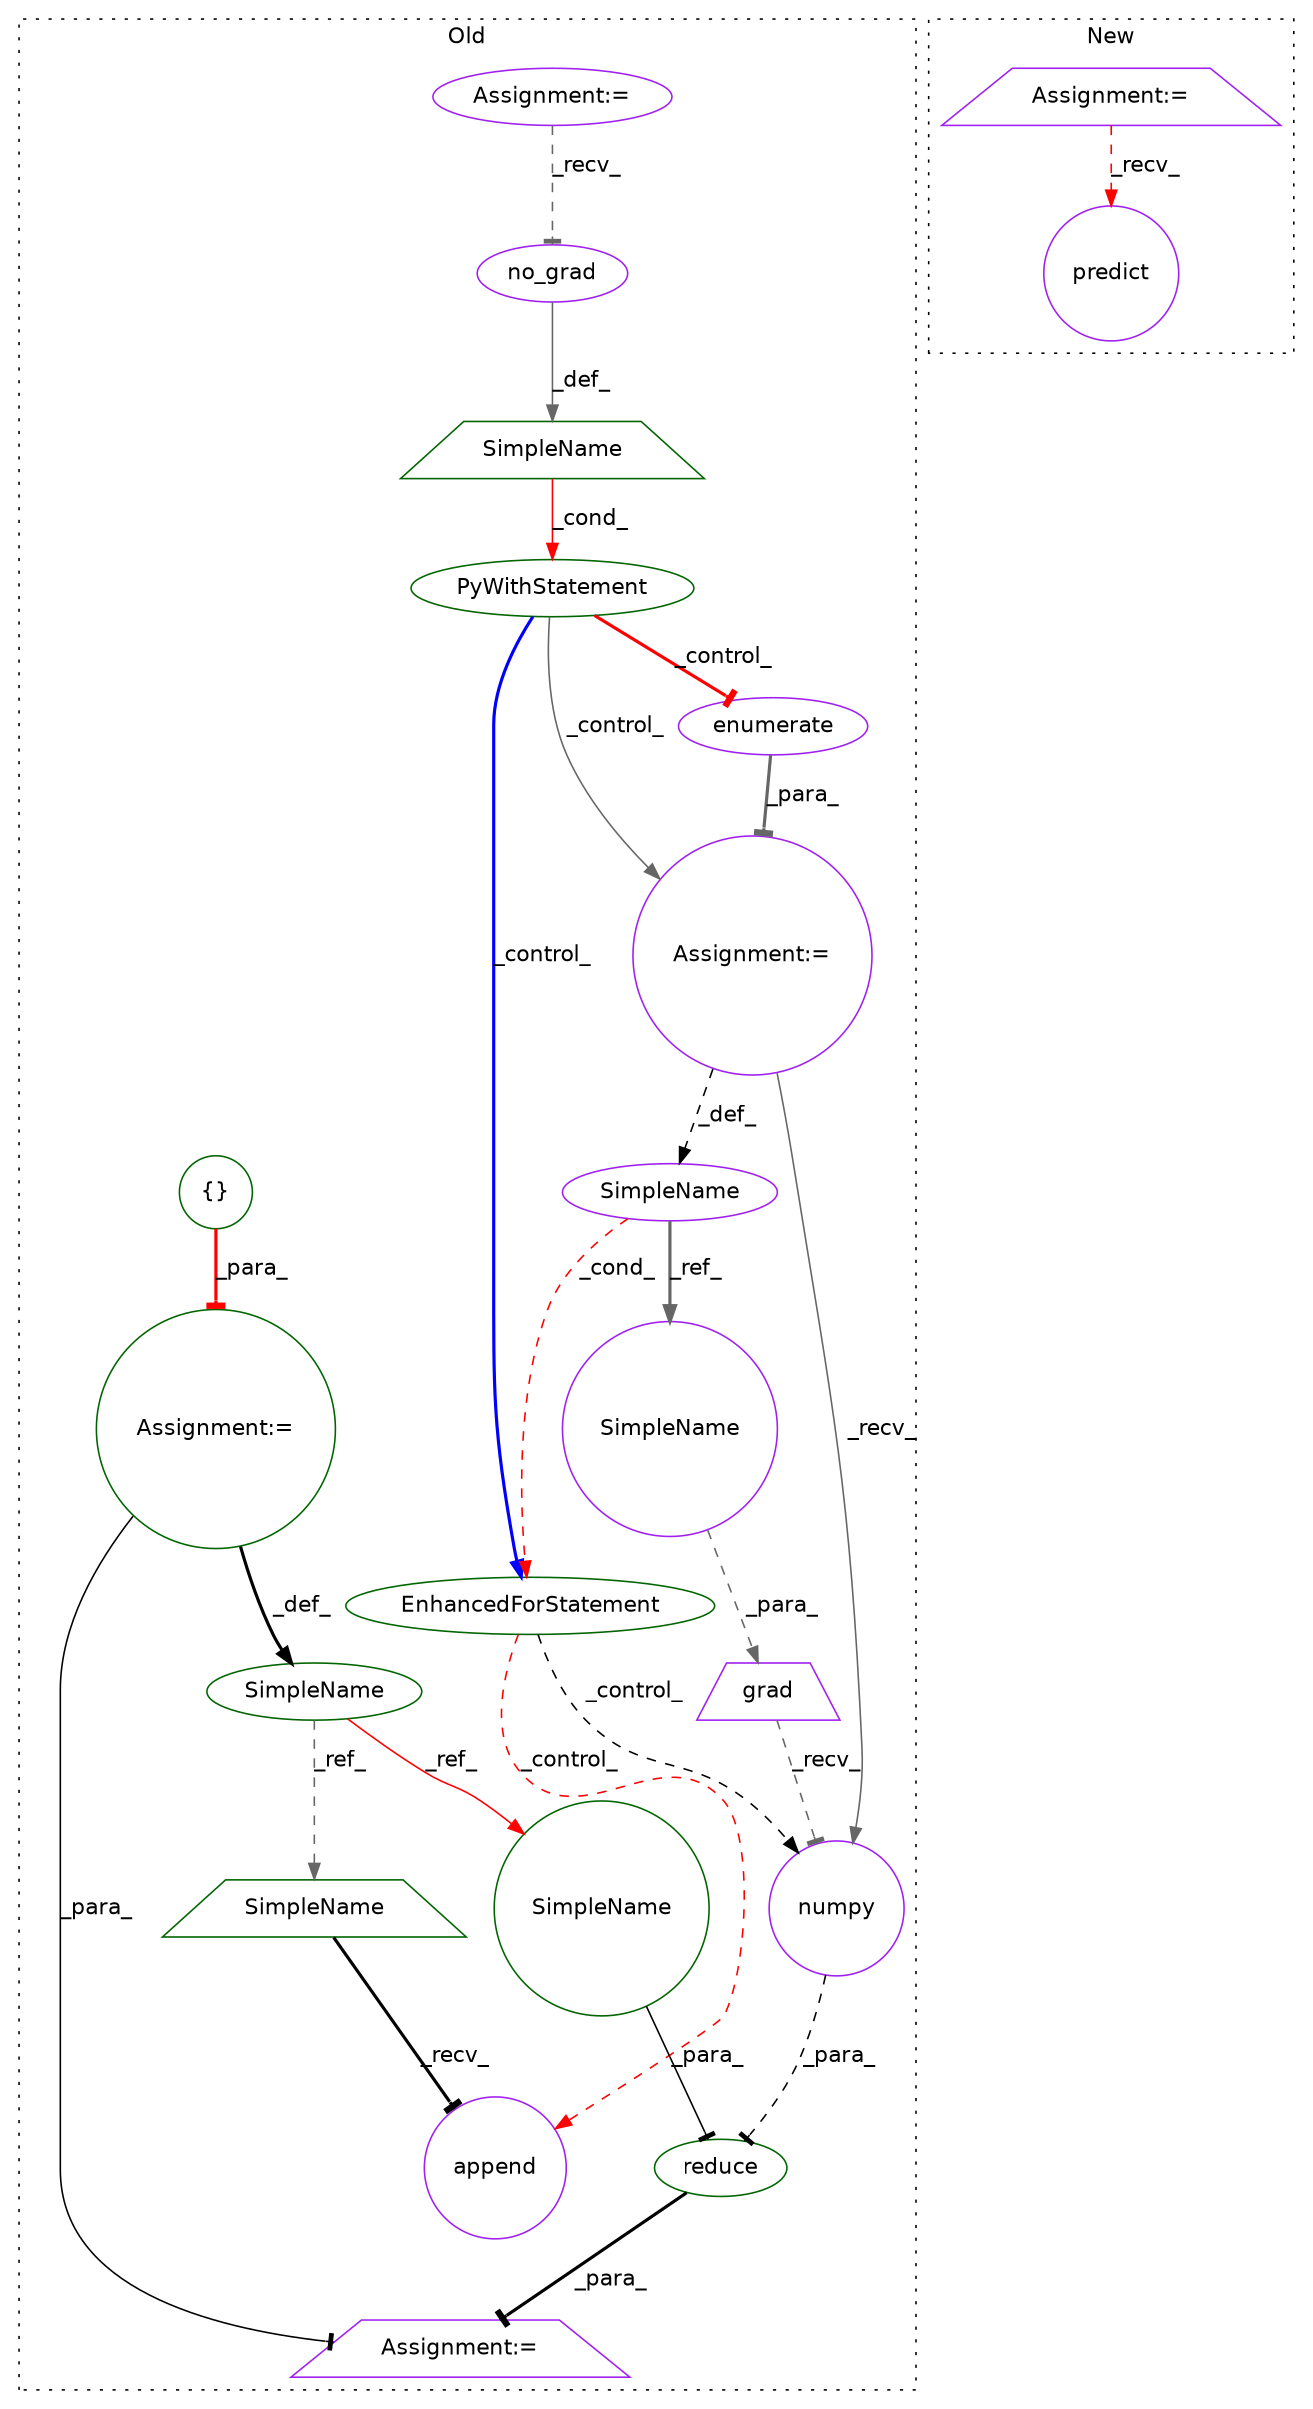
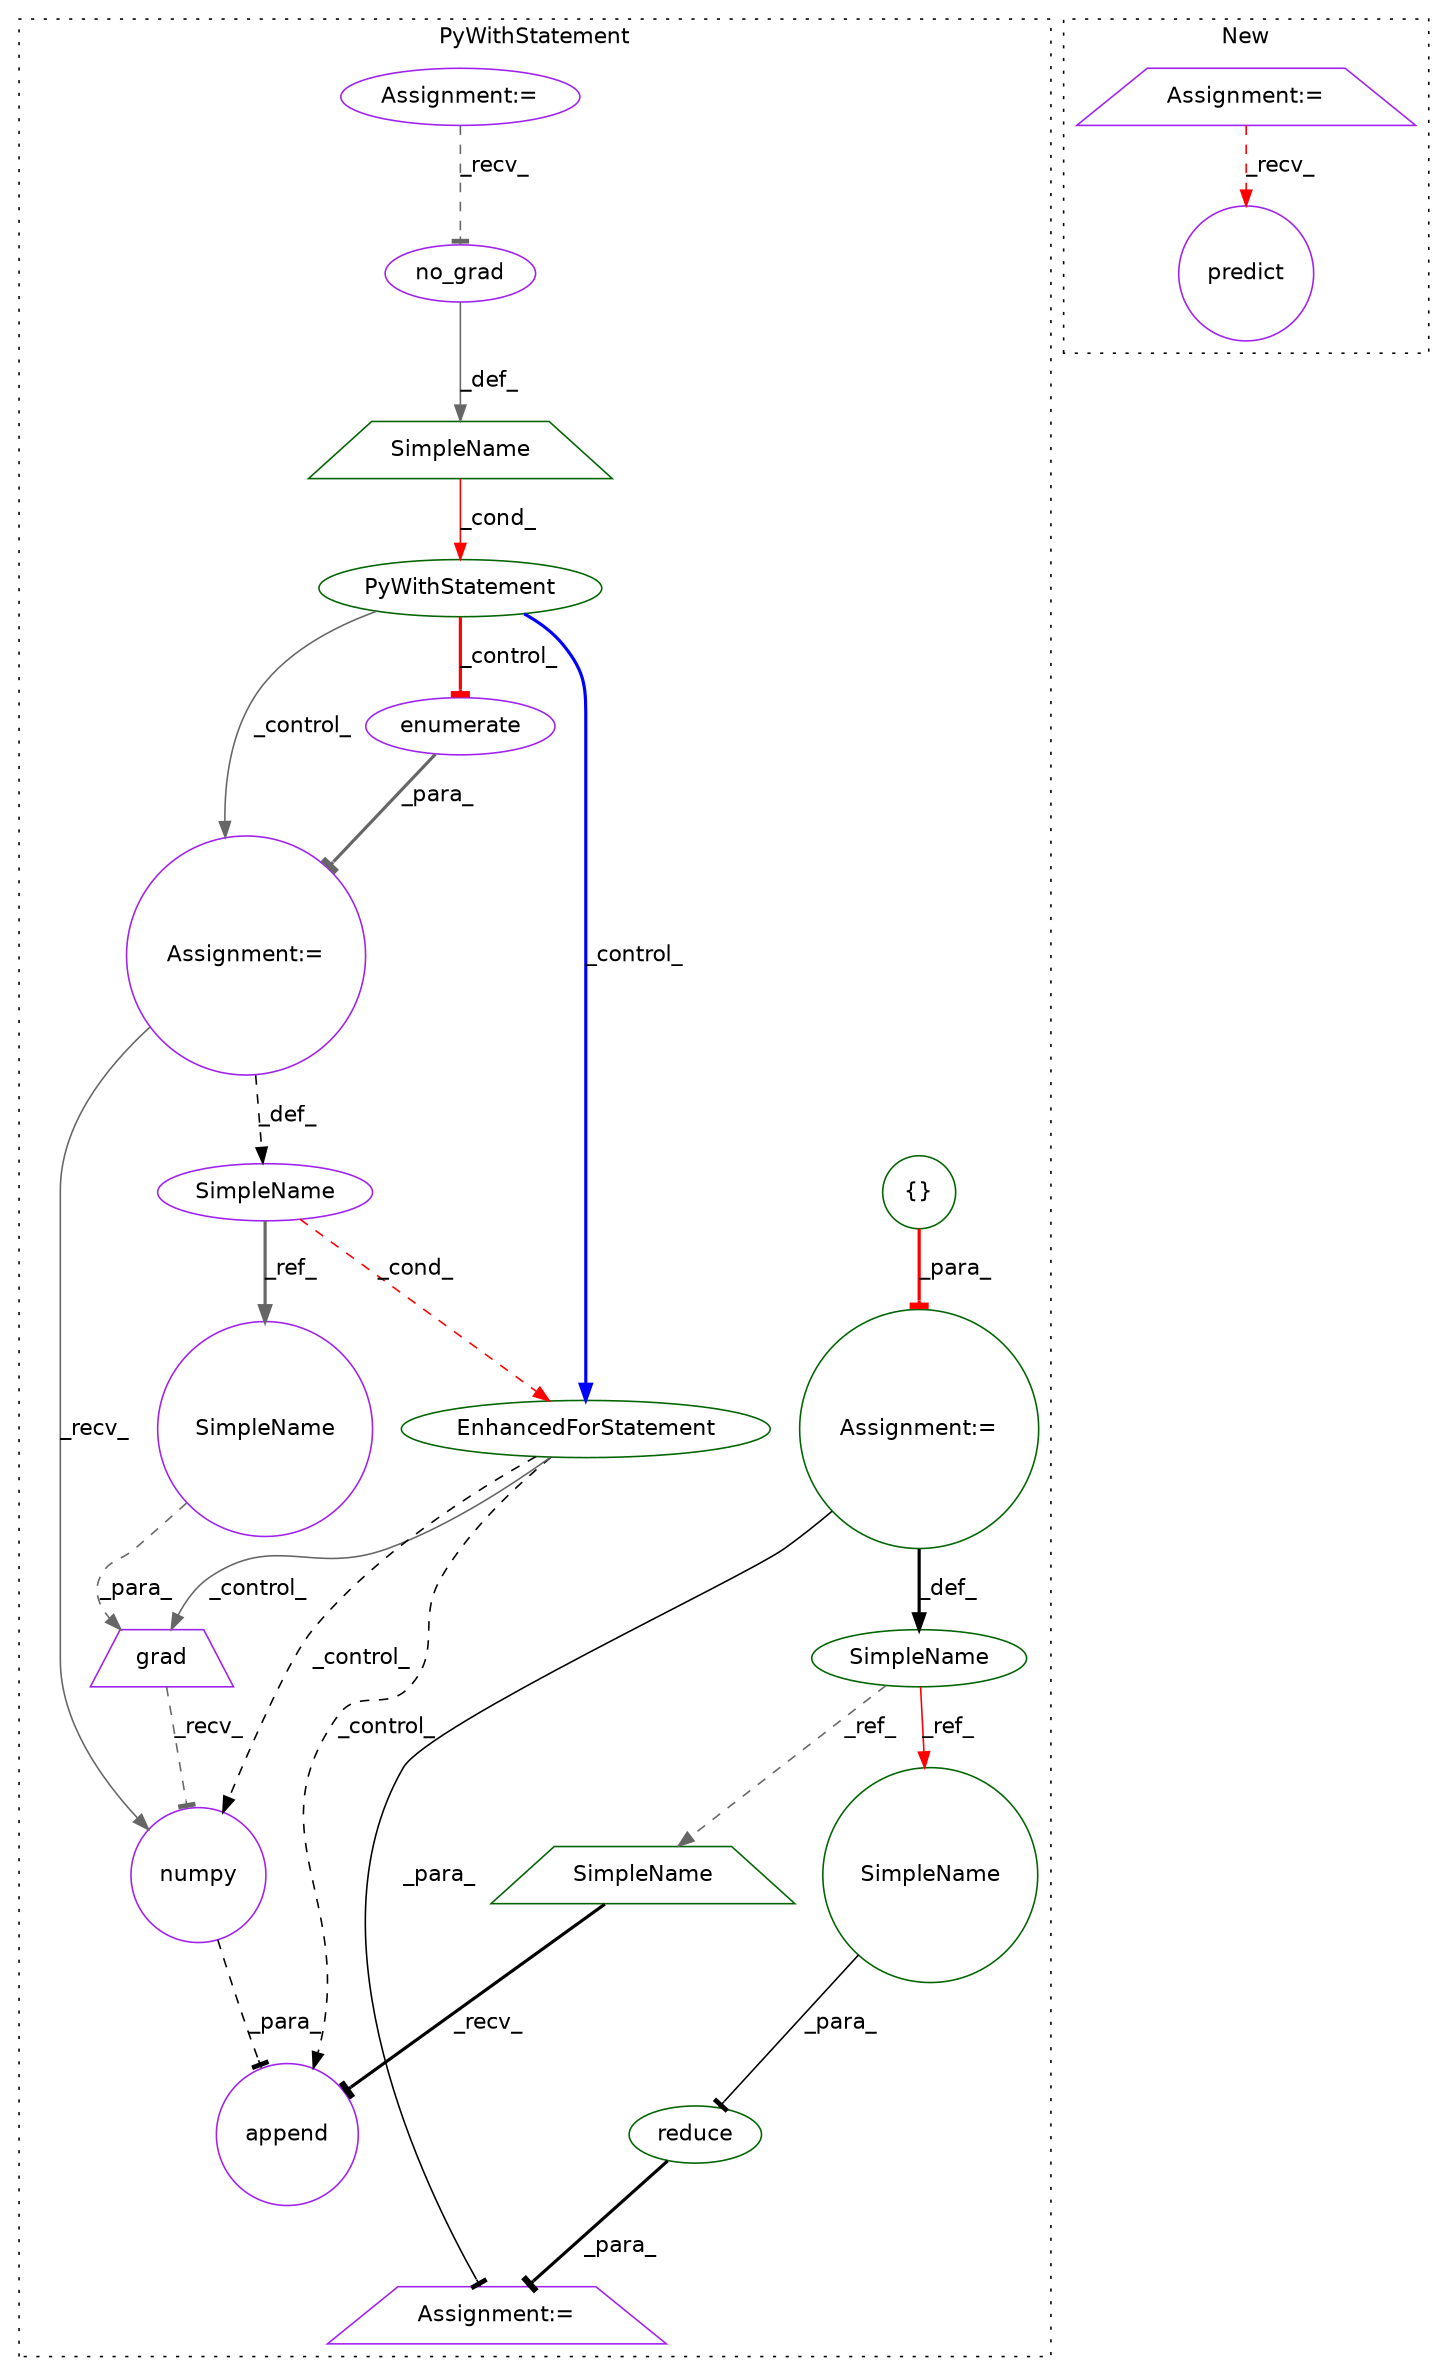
cluster "Old": label "Old" -> "PyWithStatement"
edge "EnhancedForStatement" -> "grad": added, label "_control_"
edge "EnhancedForStatement" -> "append": color red -> black
edge "numpy" -> "reduce": now "numpy" -> "append"
